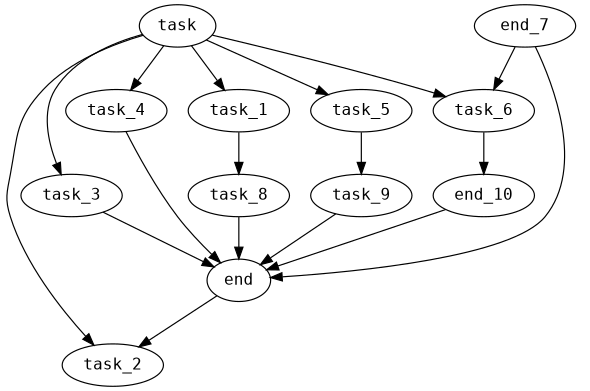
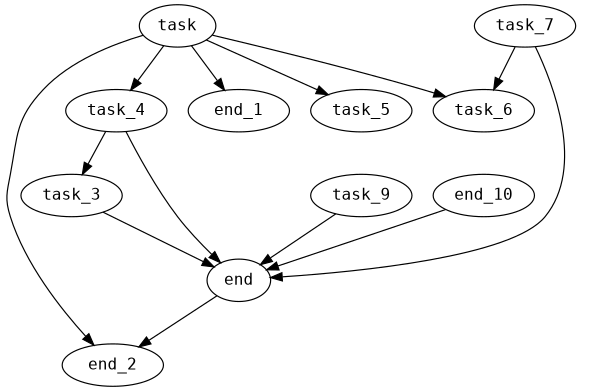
node "end_7": label "end_7" -> "task_7"
edge "task" -> "task_3": now "task_4" -> "task_3"
node "task_1": label "task_1" -> "end_1"
edge "task_5" -> "task_9": removed
edge "task_6" -> "end_10": removed
node "task_8": removed
node "task_2": label "task_2" -> "end_2"
